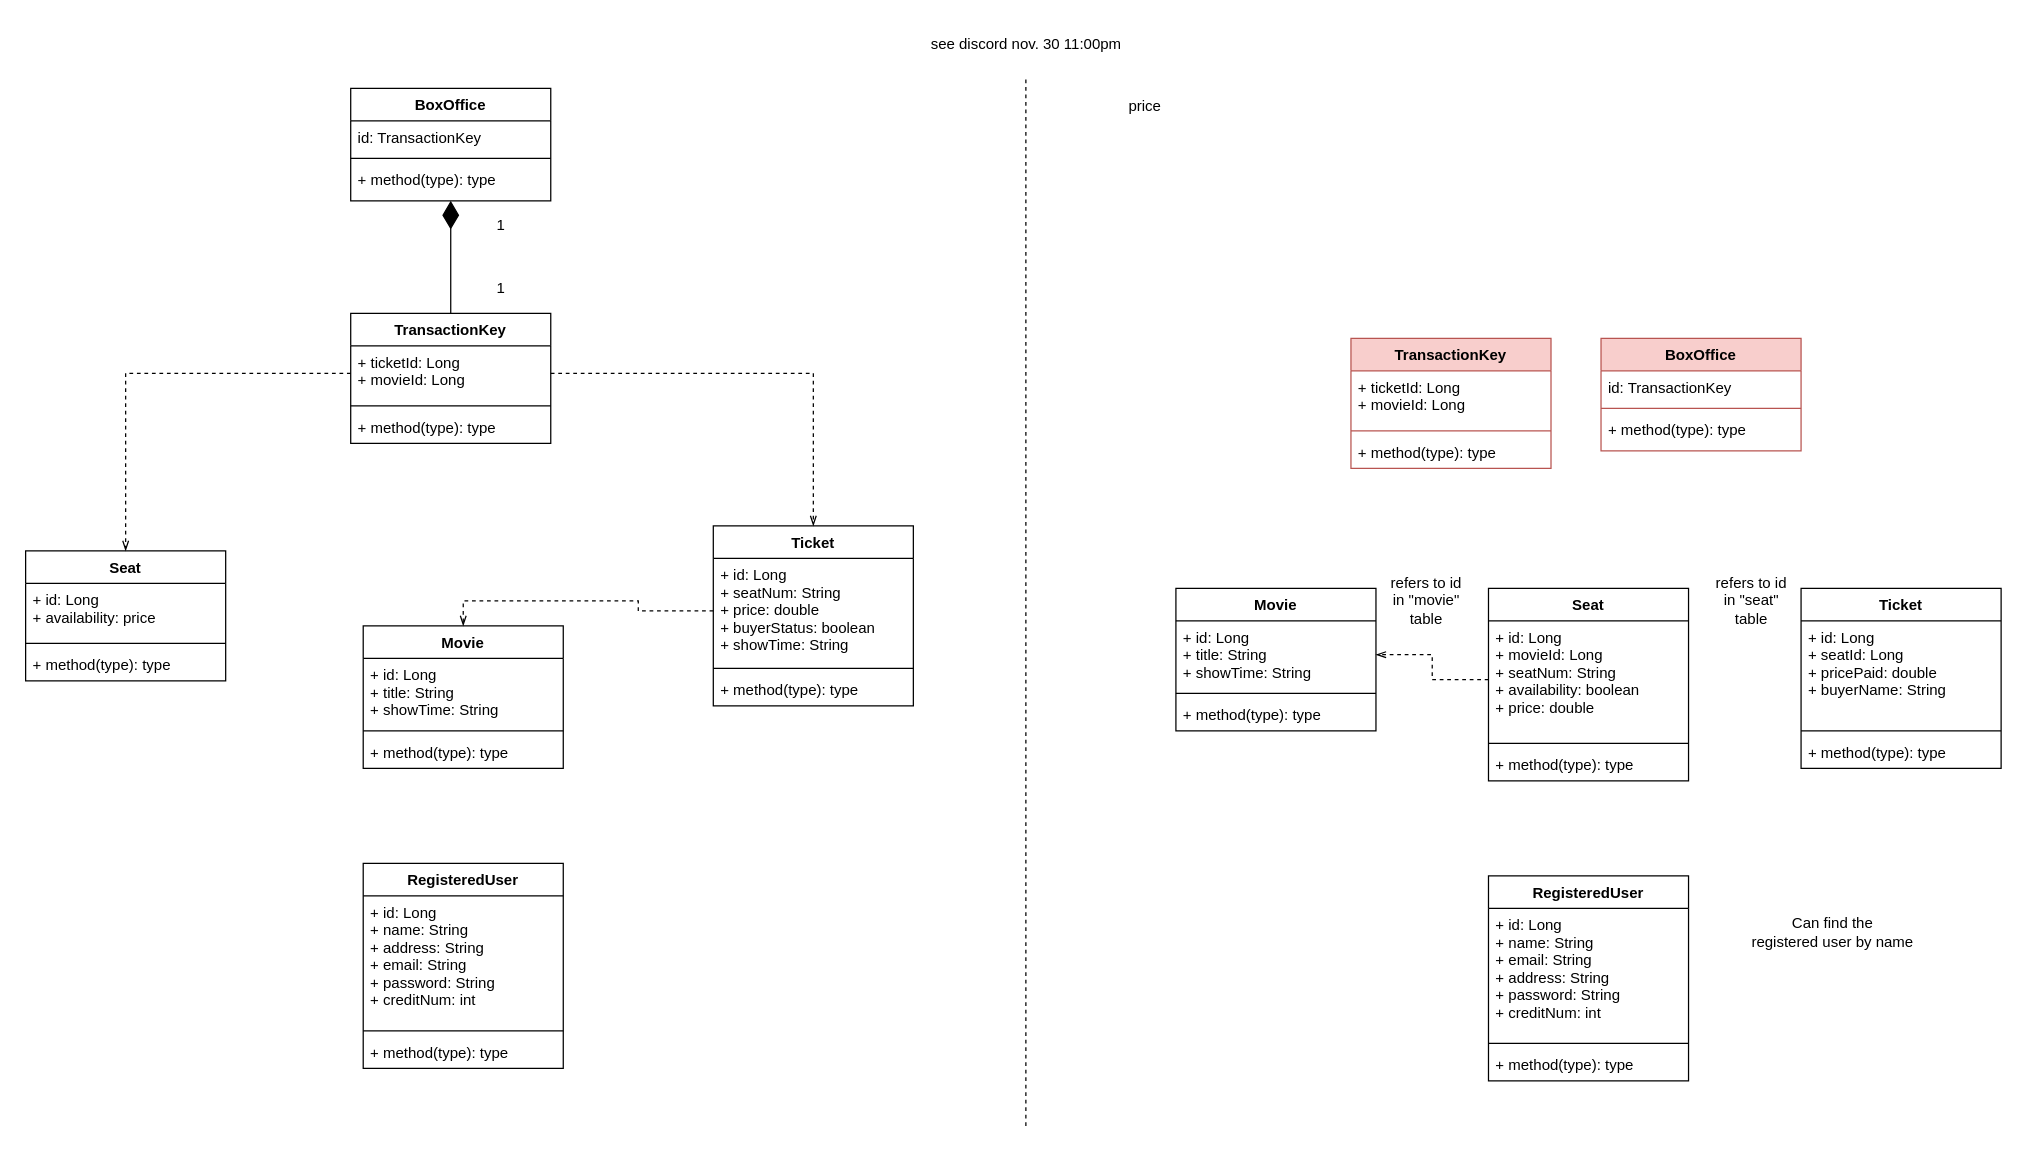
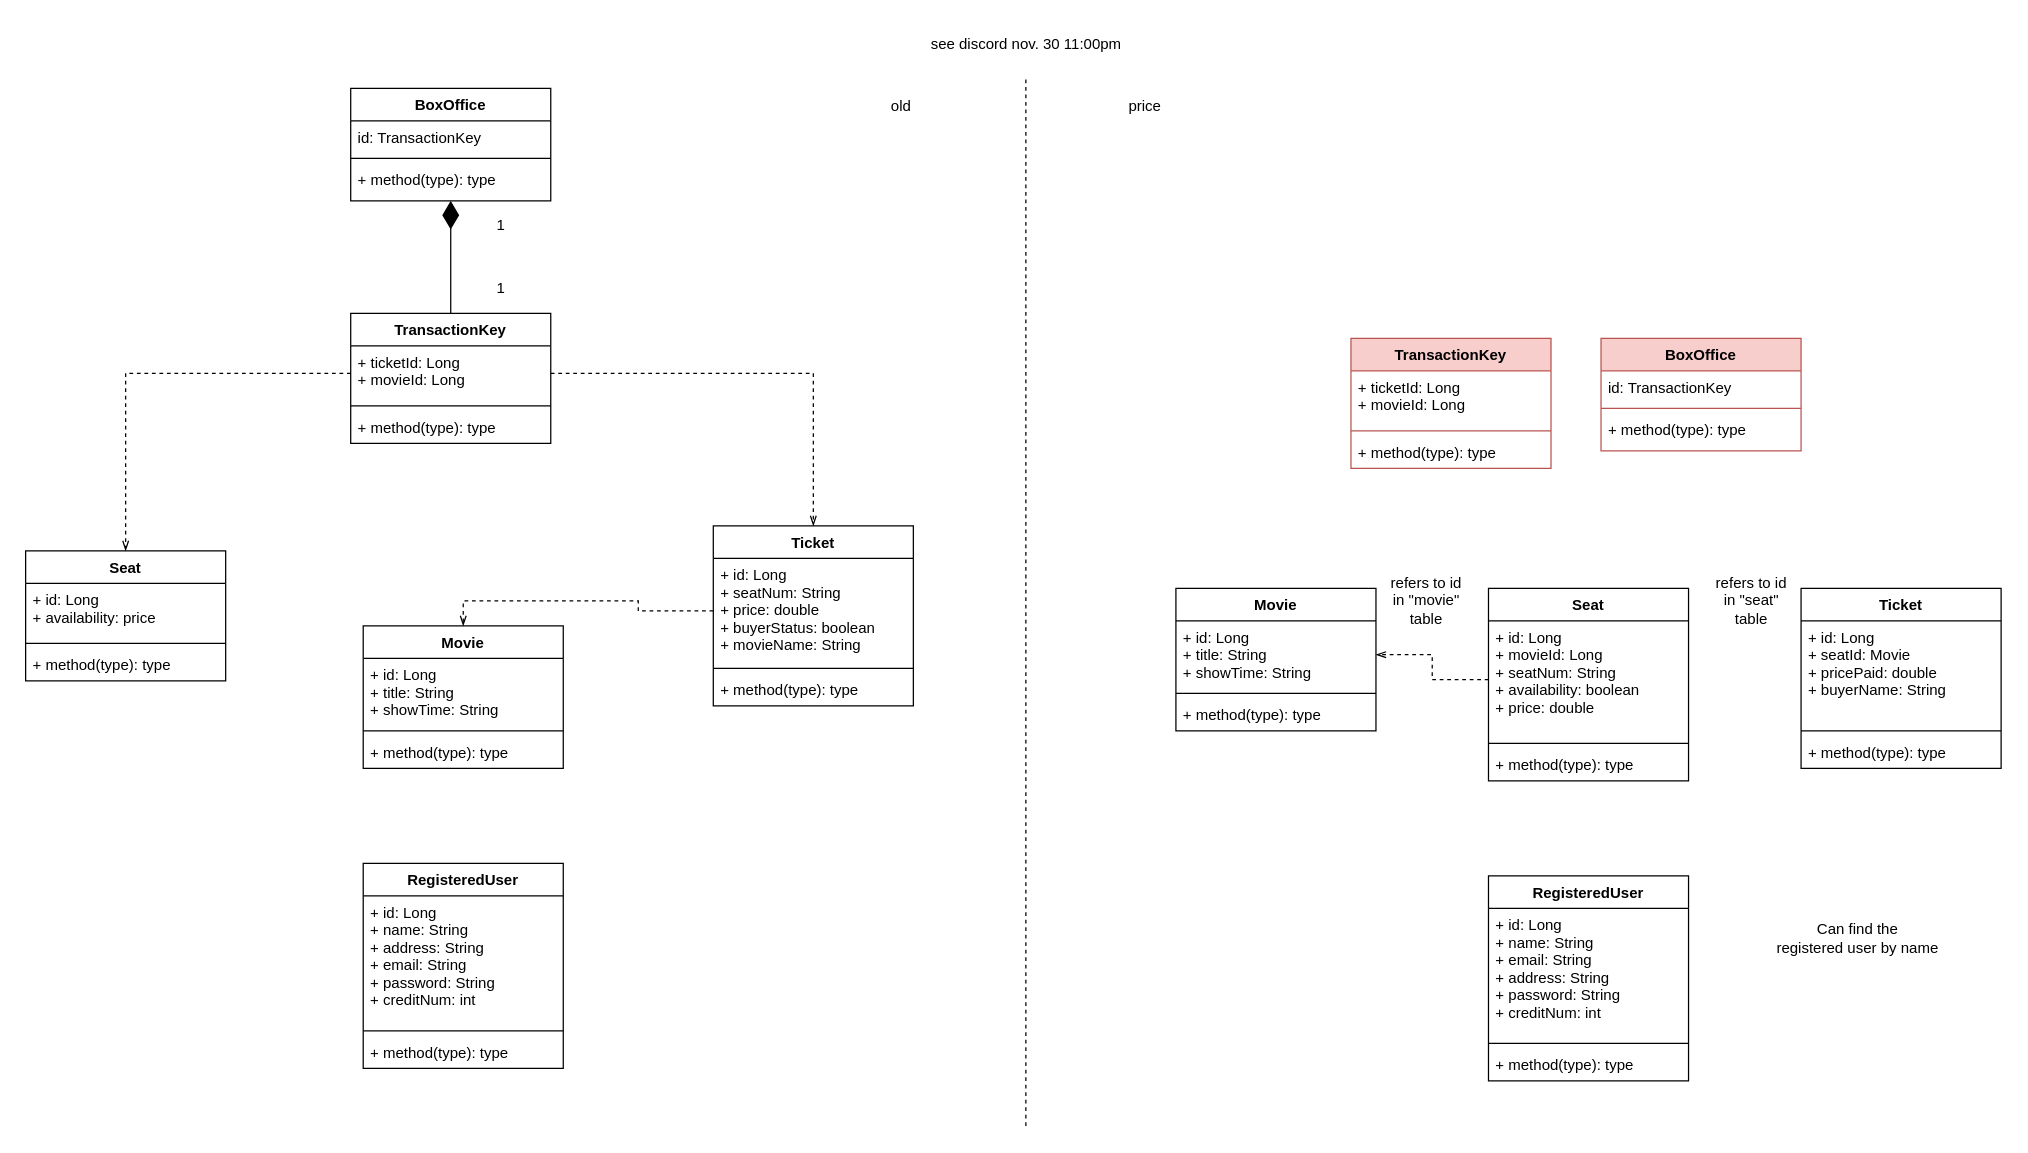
node "old": added
node "+ id: Long + seatNum: String + price: double + buyerStatus: boolean + showTime: String": label "+ id: Long + seatNum: String + price: double + buyerStatus: boolean + showTime: String" -> "+ id: Long + seatNum: String + price: double + buyerStatus: boolean + movieName: String"
node "+ id: Long + seatId: Long + pricePaid: double + buyerName: String": label "+ id: Long + seatId: Long + pricePaid: double + buyerName: String" -> "+ id: Long + seatId: Movie + pricePaid: double + buyerName: String"
node "Can find the registered user by name": moved (1832, 932) -> (1857, 938)
